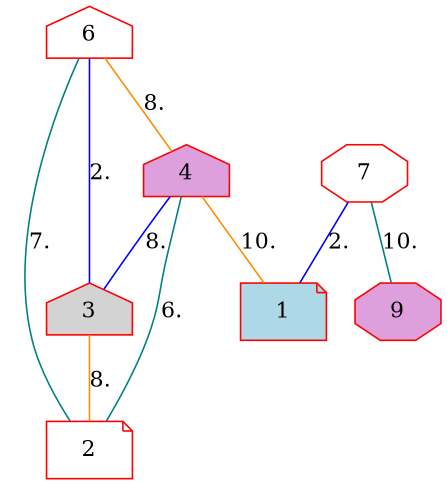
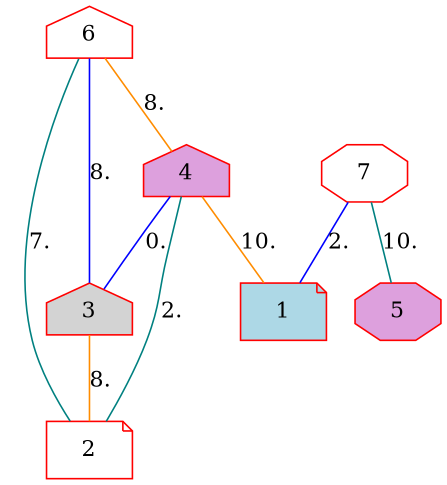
edge "6" -- "3": label "2." -> "8."
edge "4" -- "3": label "8." -> "0."
edge "4" -- "2": label "6." -> "2."
node "9": label "9" -> "5"
